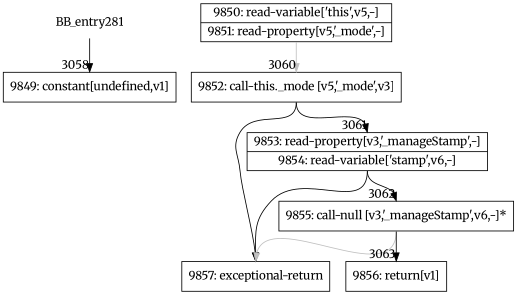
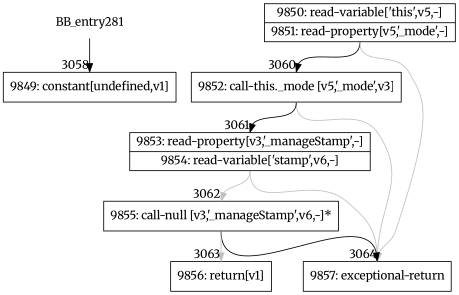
edge "9850: read-variable['this',v5,-]" -> "9852: call-this._mode [v5,'_mode',v3]": color gray -> black
edge "9850: read-variable['this',v5,-]" -> "9857: exceptional-return": added
edge "9852: call-this._mode [v5,'_mode',v3]" -> "9857: exceptional-return": color black -> gray
edge "9853: read-property[v3,'_manageStamp',-]" -> "9855: call-null [v3,'_manageStamp',v6,-]*": color black -> gray
edge "9853: read-property[v3,'_manageStamp',-]" -> "9857: exceptional-return": color black -> gray
edge "9855: call-null [v3,'_manageStamp',v6,-]*" -> "9857: exceptional-return": color gray -> black
edge "9855: call-null [v3,'_manageStamp',v6,-]*" -> "9856: return[v1]": color black -> gray
